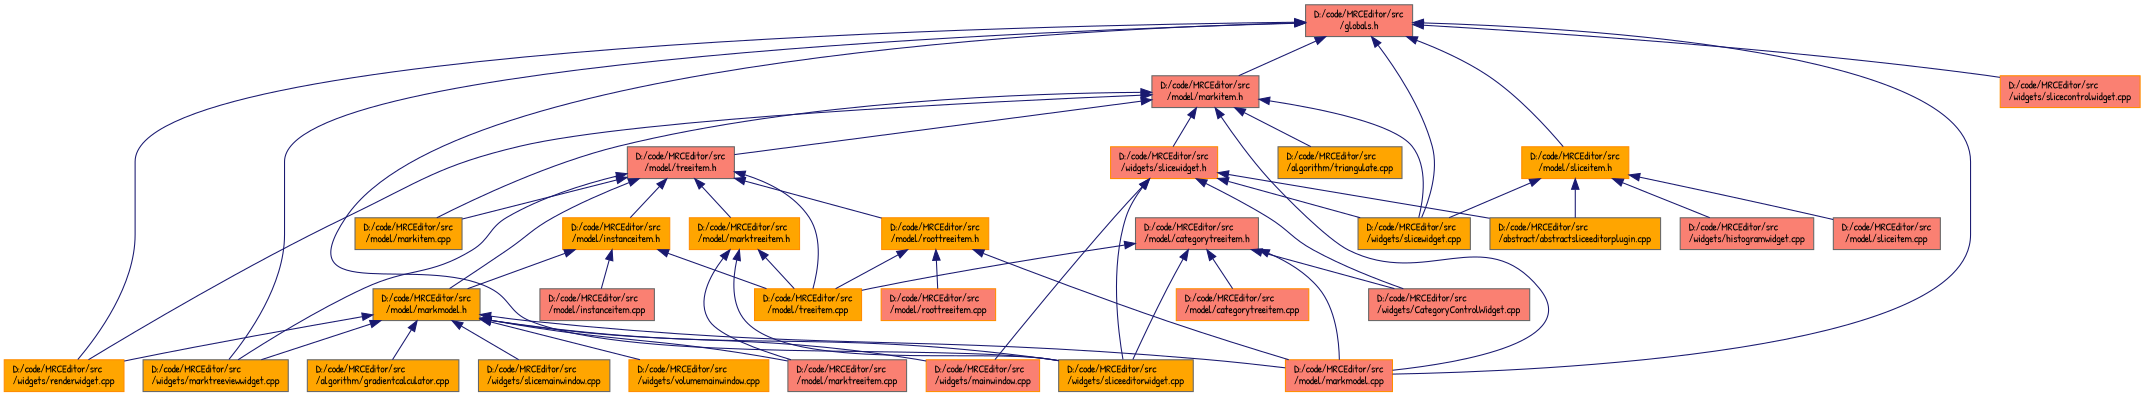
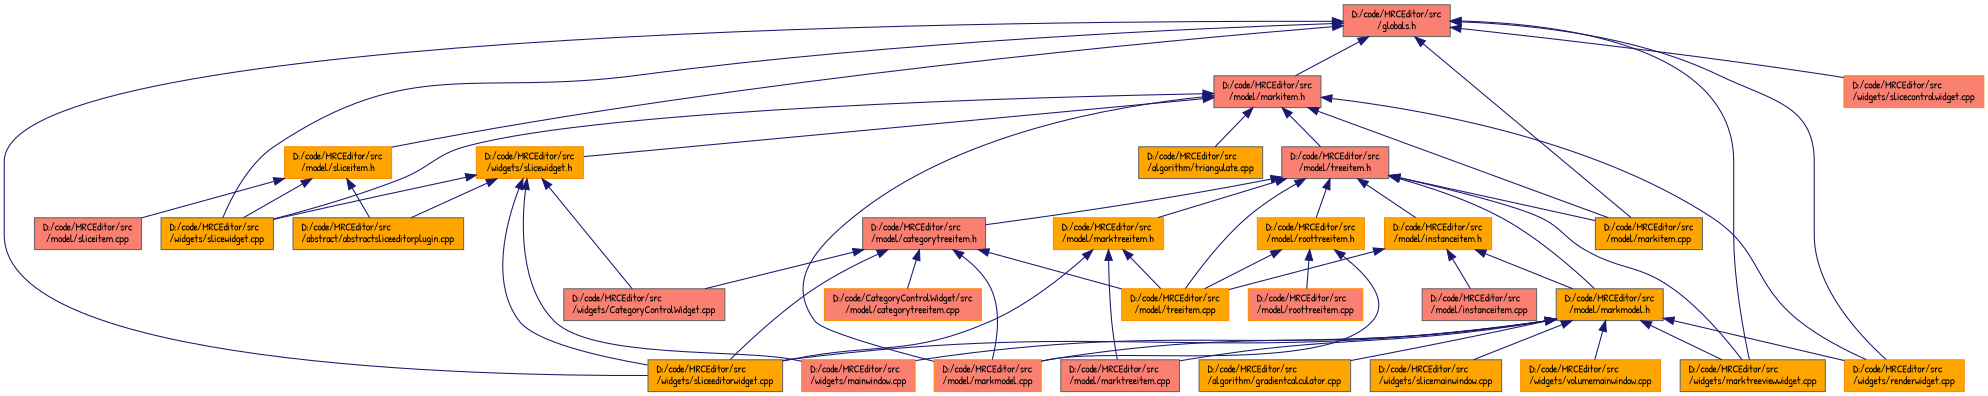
node "D:/code/MRCEditor/src /widgets/slicewidget.h": fillcolor salmon -> orange
edge "D:/code/MRCEditor/src /model/categorytreeitem.h" -> "D:/code/MRCEditor/src /model/treeitem.h": added
edge "D:/code/MRCEditor/src /model/markmodel.cpp" -> "D:/code/MRCEditor/src /globals.h": now "D:/code/MRCEditor/src /model/markitem.cpp" -> "D:/code/MRCEditor/src /globals.h"
node "D:/code/MRCEditor/src /widgets/histogramwidget.cpp": removed
node "D:/code/MRCEditor/src /model/categorytreeitem.cpp": label "D:/code/MRCEditor/src /model/categorytreeitem.cpp" -> "D:/code/CategoryControlWidget/src /model/categorytreeitem.cpp"
